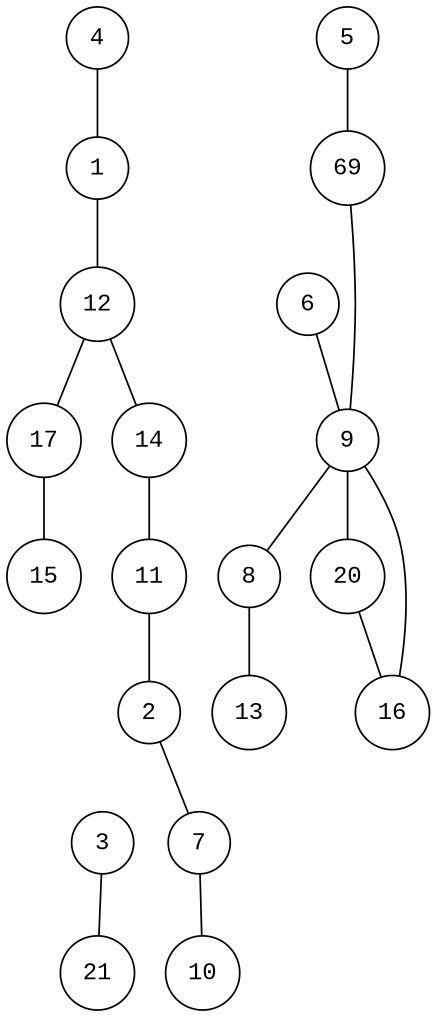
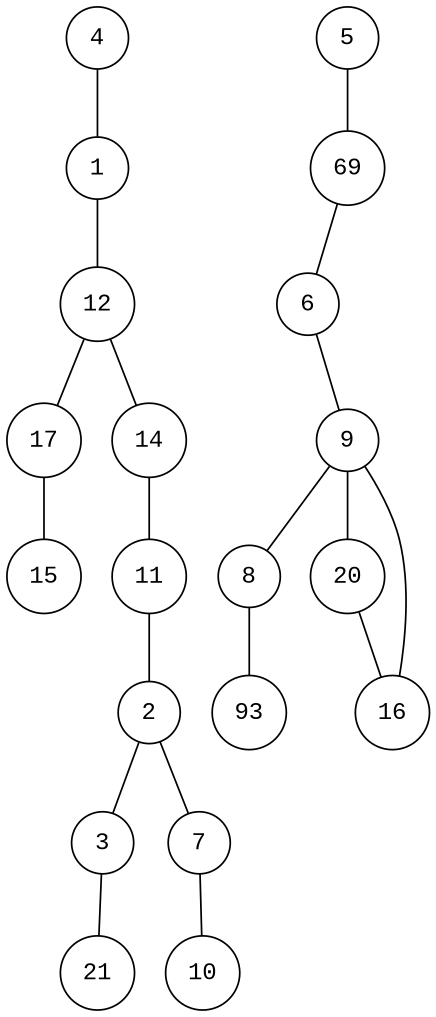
edge "69" -- "9": now "69" -- "6"
node "13": label "13" -> "93"
edge "2" -- "3": added
